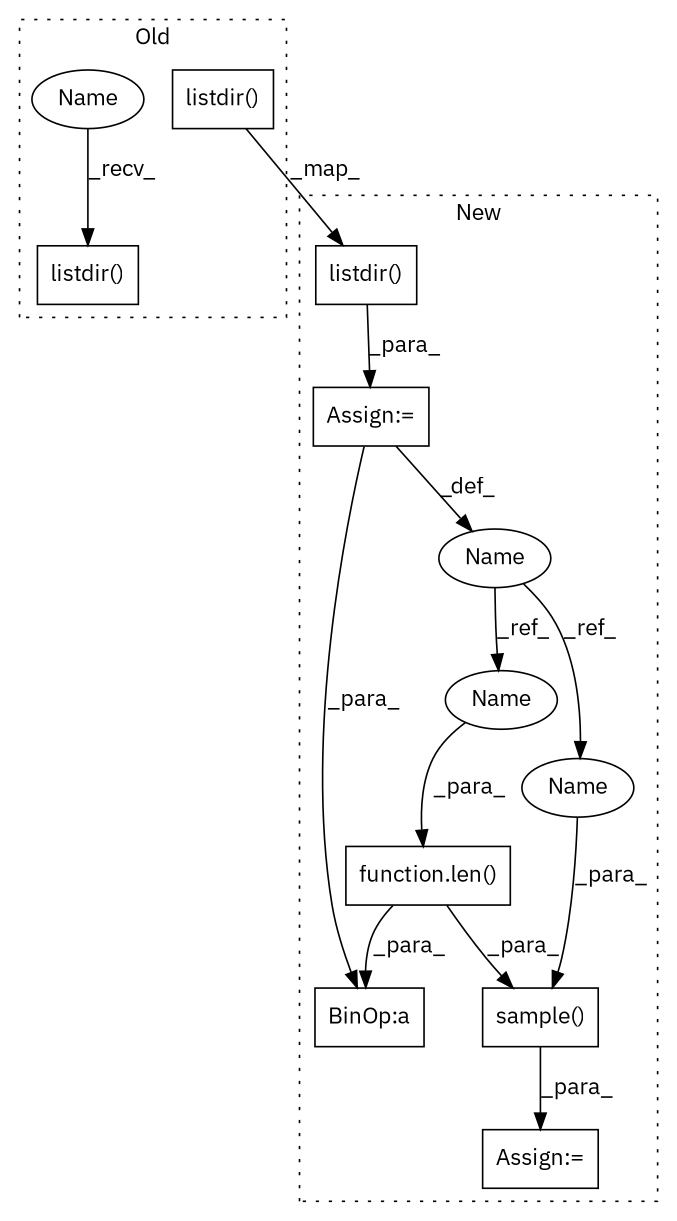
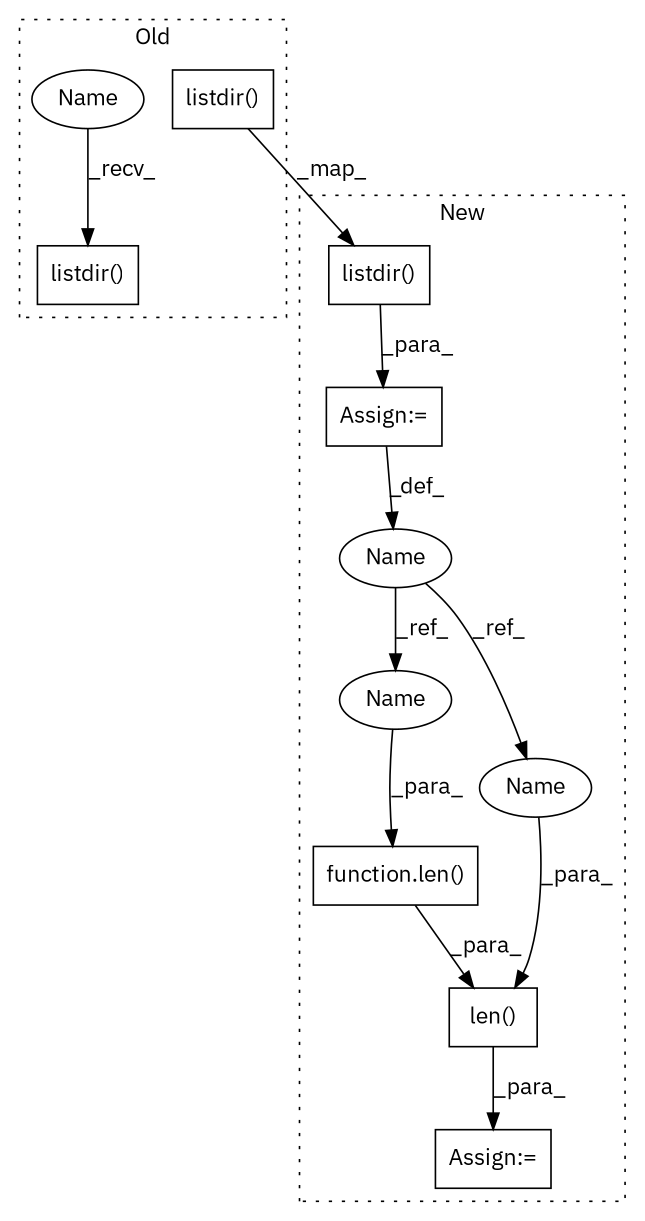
node "BinOp:a": removed
node "sample()": label "sample()" -> "len()"
